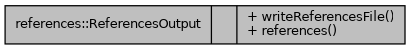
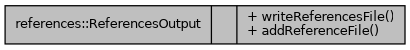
node "references::ReferencesOutput": text "+ references()" -> "+ addReferenceFile()"
